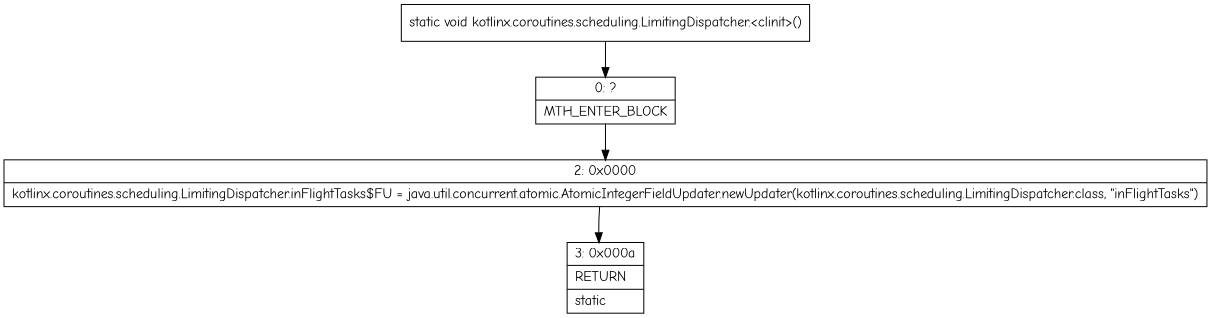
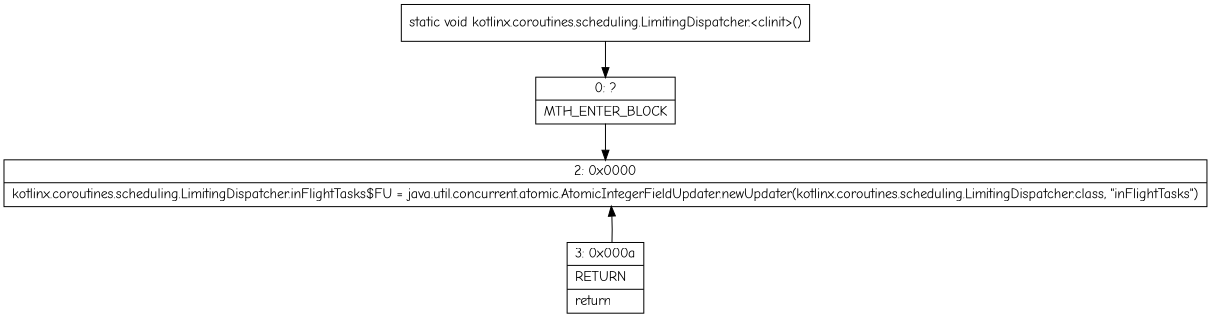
edge "2: 0x0000" -> "3: 0x000a": reversed
node "3: 0x000a": text "static" -> "return"
